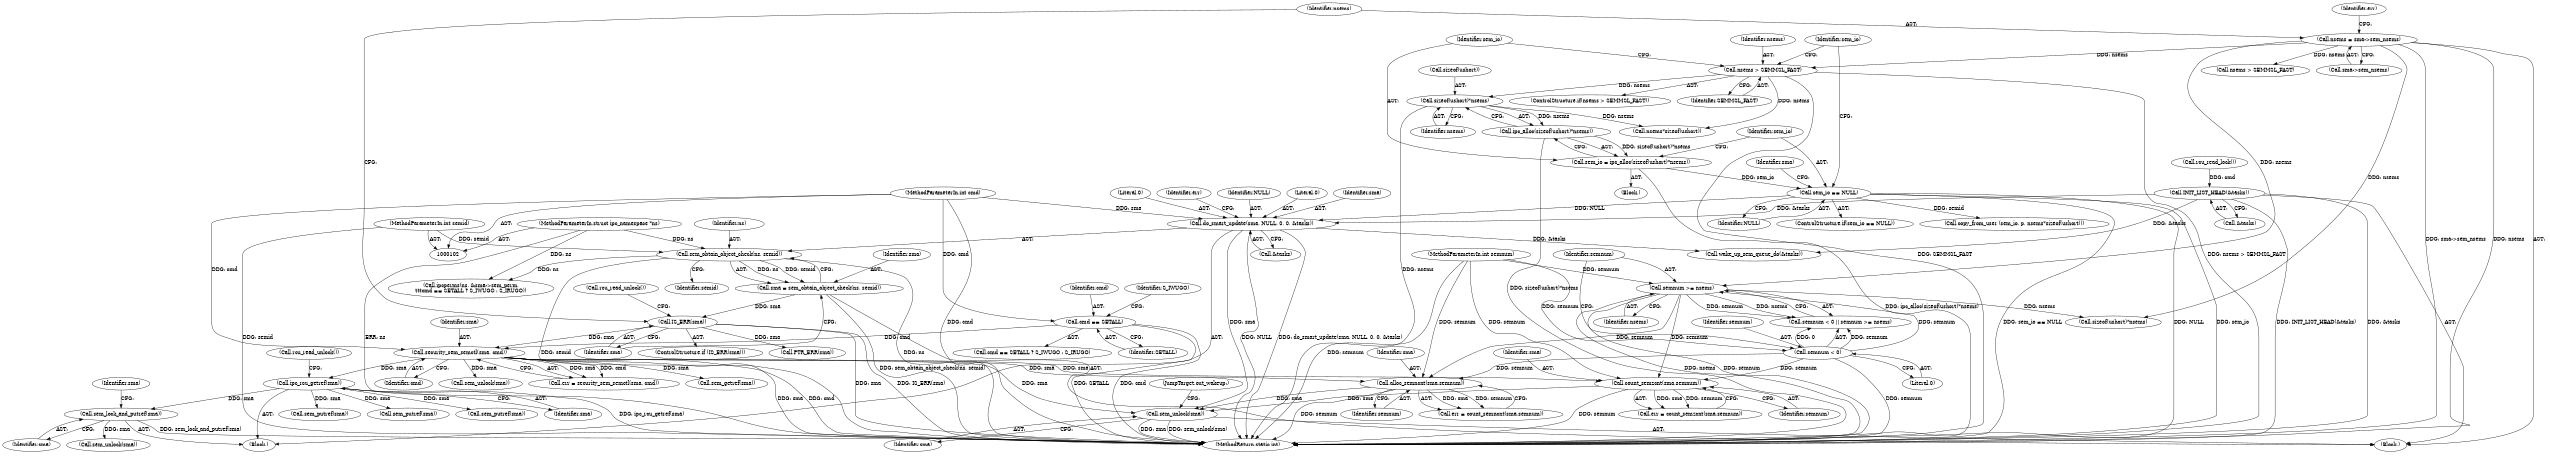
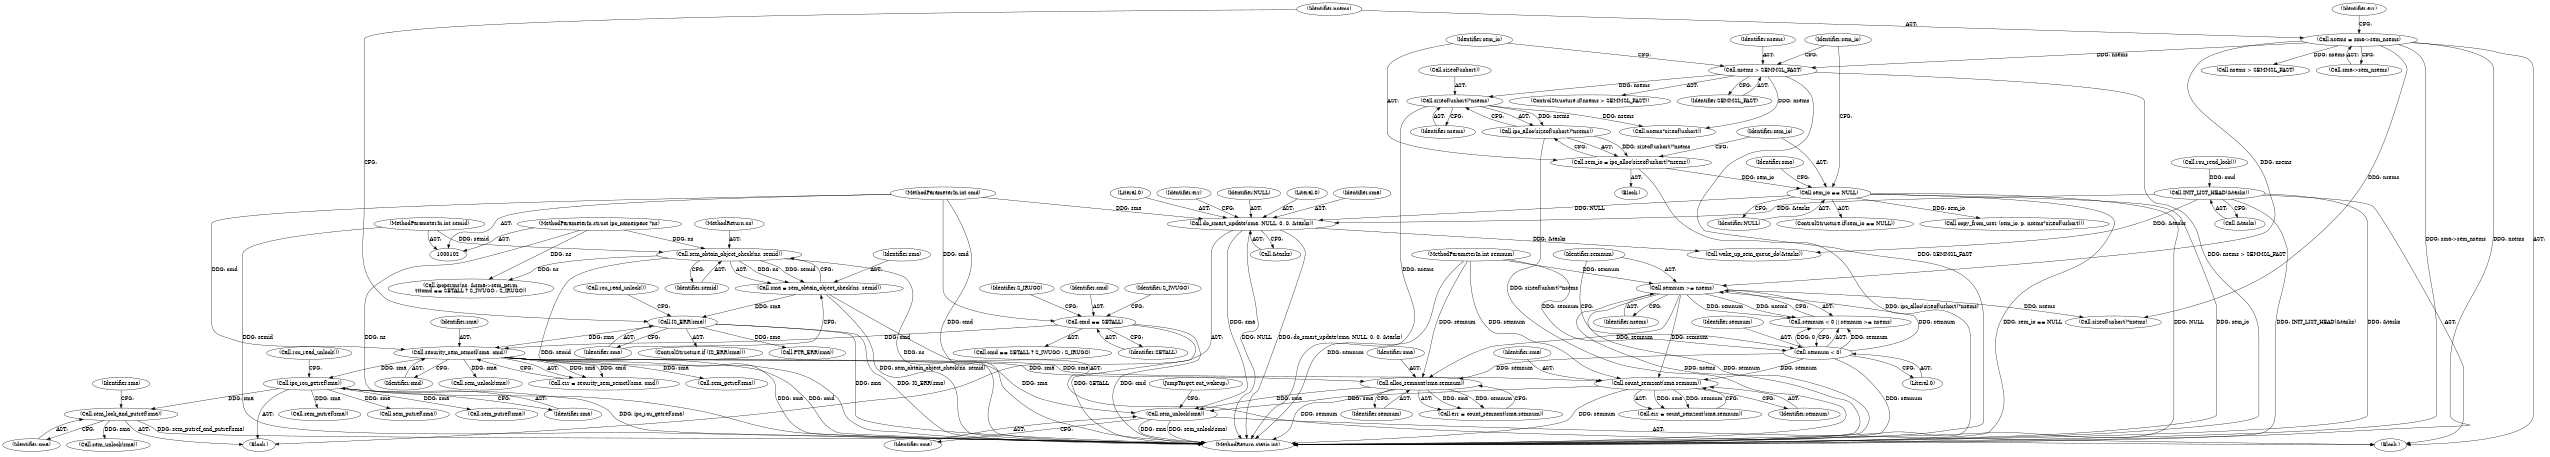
edge "(Call,sem_io == NULL)" -> "(Call,copy_from_user (sem_io, p, nsems*sizeof(ushort)))": label "DDG: semid" -> "DDG: sem_io"
node "(Identifier,ns)": label "(Identifier,ns)" -> "(MethodReturn,ns)"
edge "(Call,do_smart_update(sma, NULL, 0, 0, &tasks))" -> "(Call,sem_obtain_object_check(ns, semid))": now "(Identifier,semid)" -> "(Call,sem_obtain_object_check(ns, semid))"
node "(Identifier,S_IRUGO)": added
edge "(Call,semnum < 0 || semnum >= nsems)" -> "(Call,semnum < 0)": added, label "CFG:"
edge "(MethodParameterIn,struct ipc_namespace *ns)" -> "(MethodReturn,static int)": label "ERR: ns" -> "DDG: ns"
edge "(Call,sem_lock_and_putref(sma))" -> "(MethodReturn,static int)": label "DDG: sem_lock_and_putref(sma)" -> "DDG: sem_putref_and_putref(sma)"
